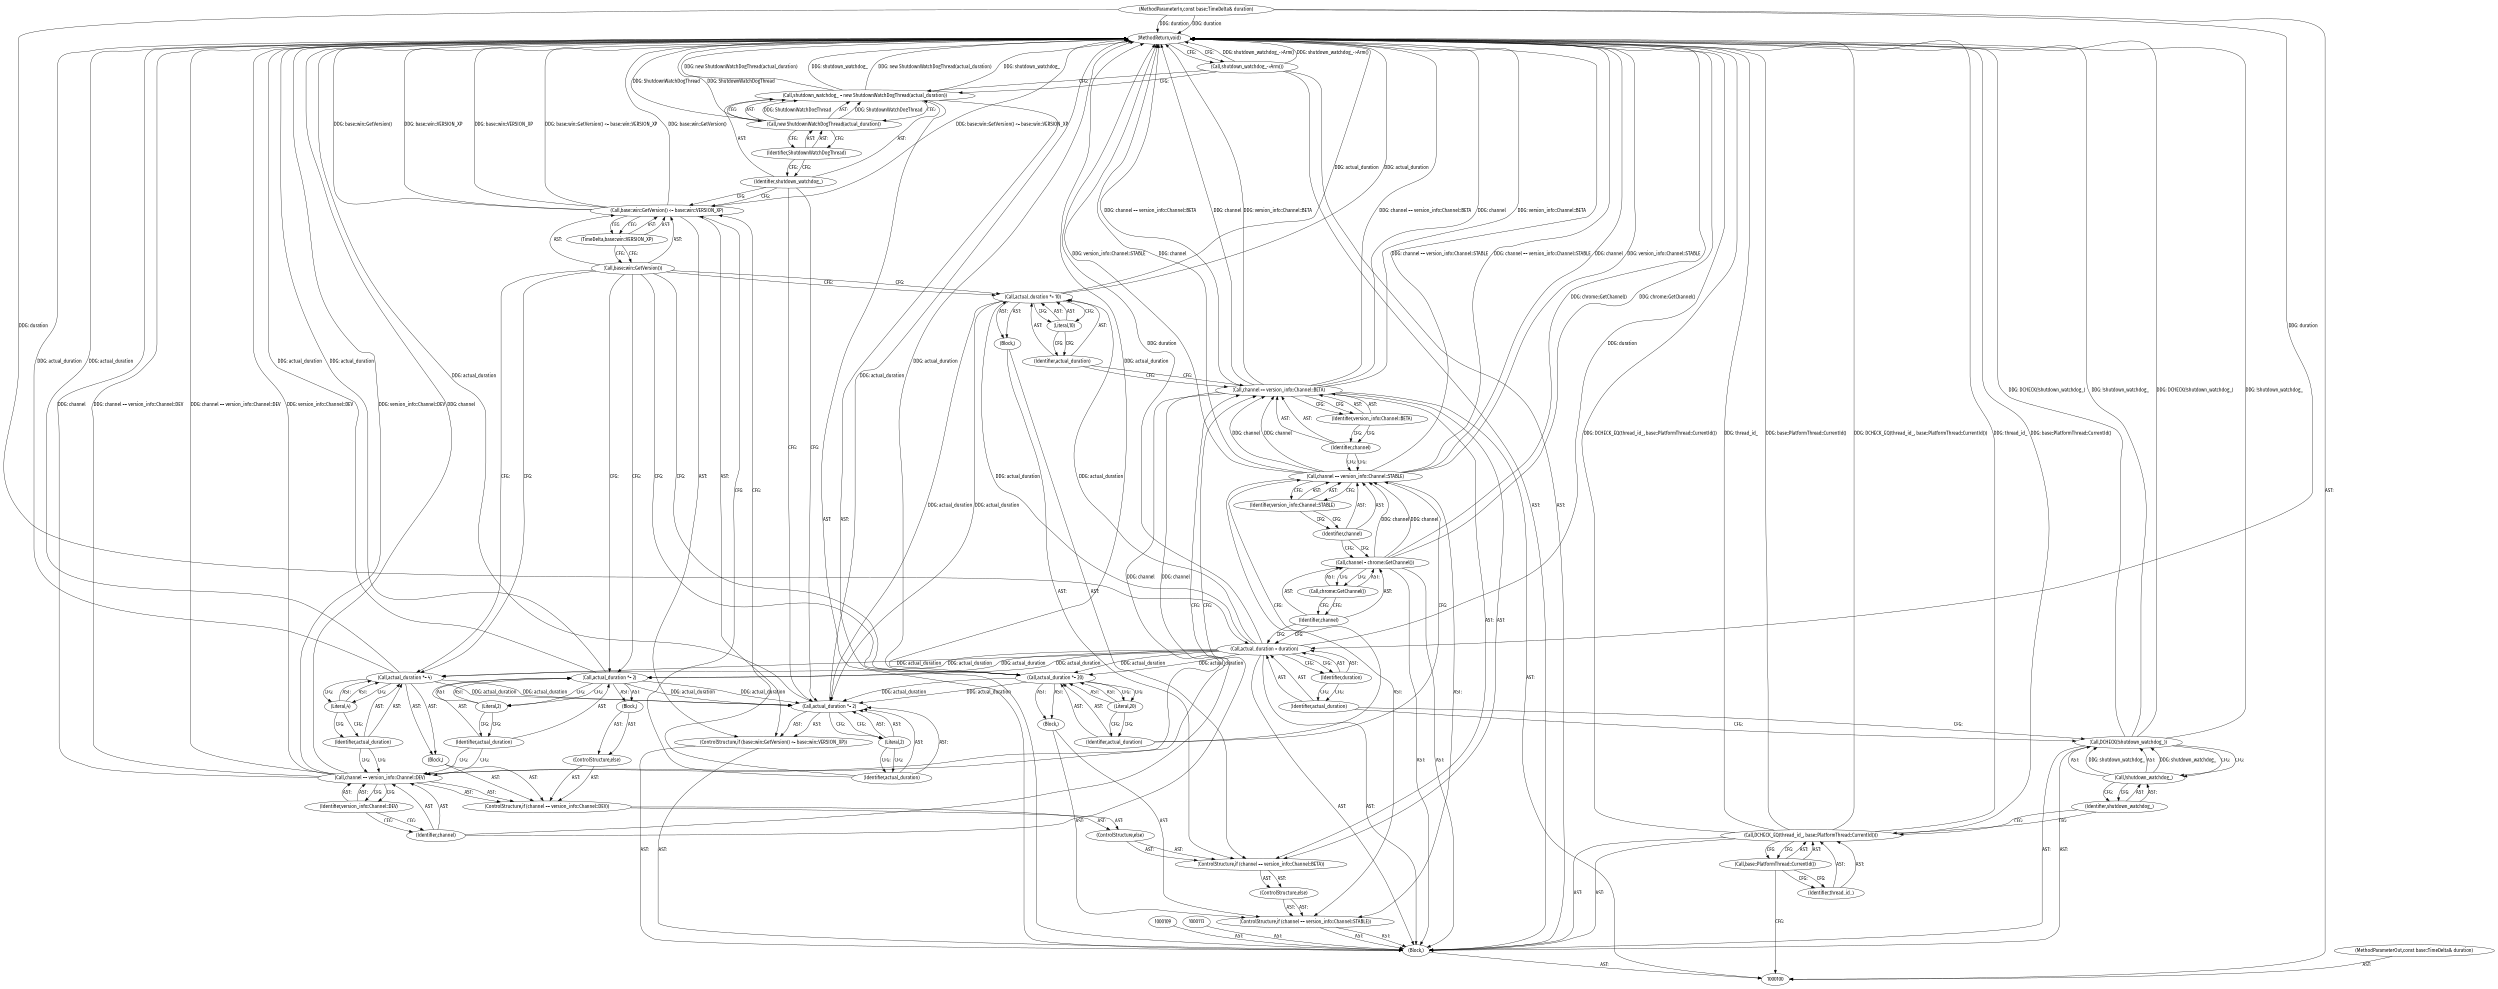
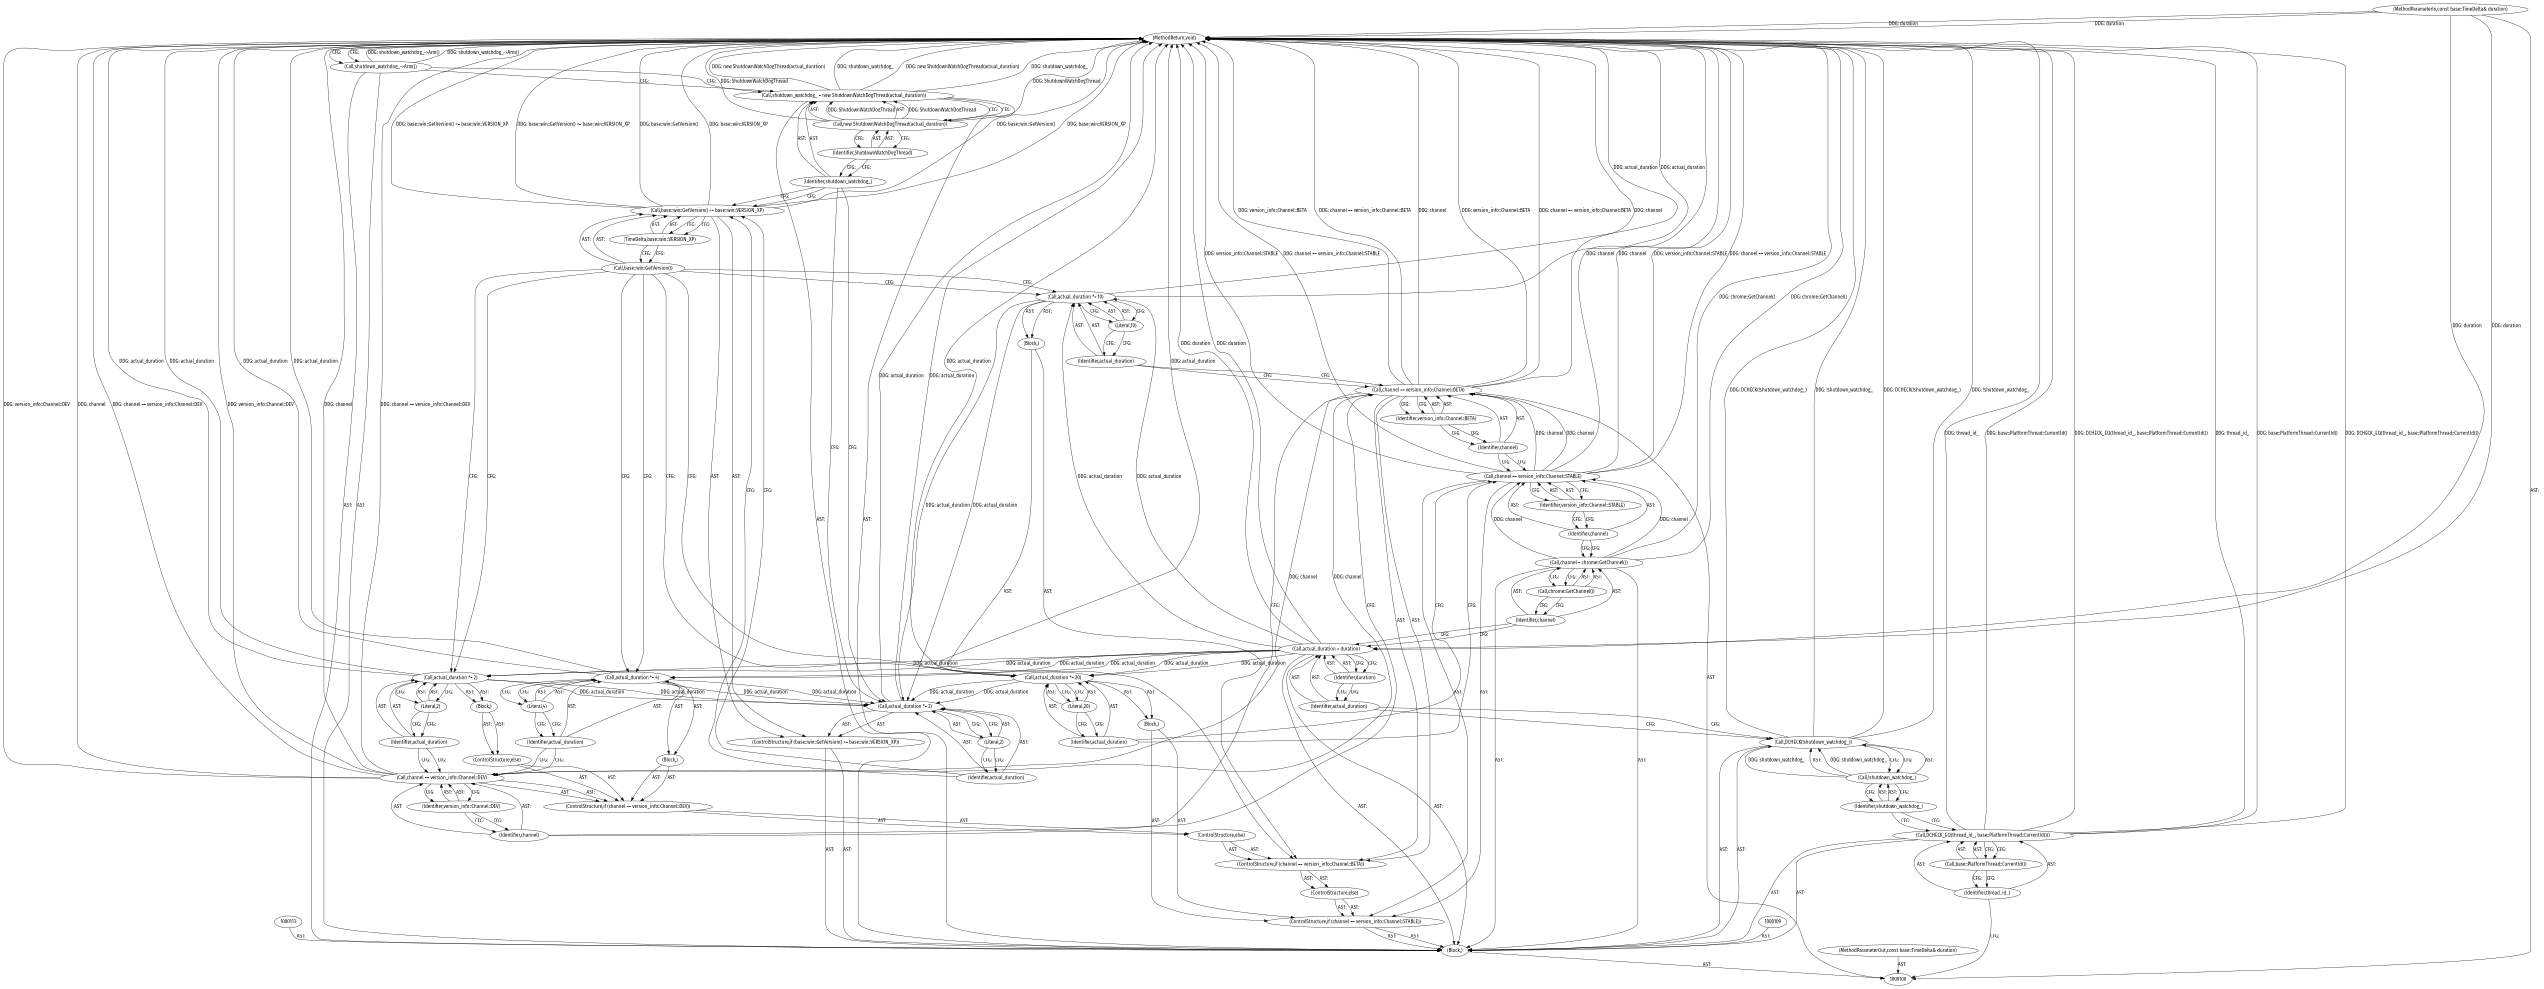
edge "(Call,base::PlatformThread::CurrentId())" -> "1000100": now "(Identifier,thread_id_)" -> "1000100"
